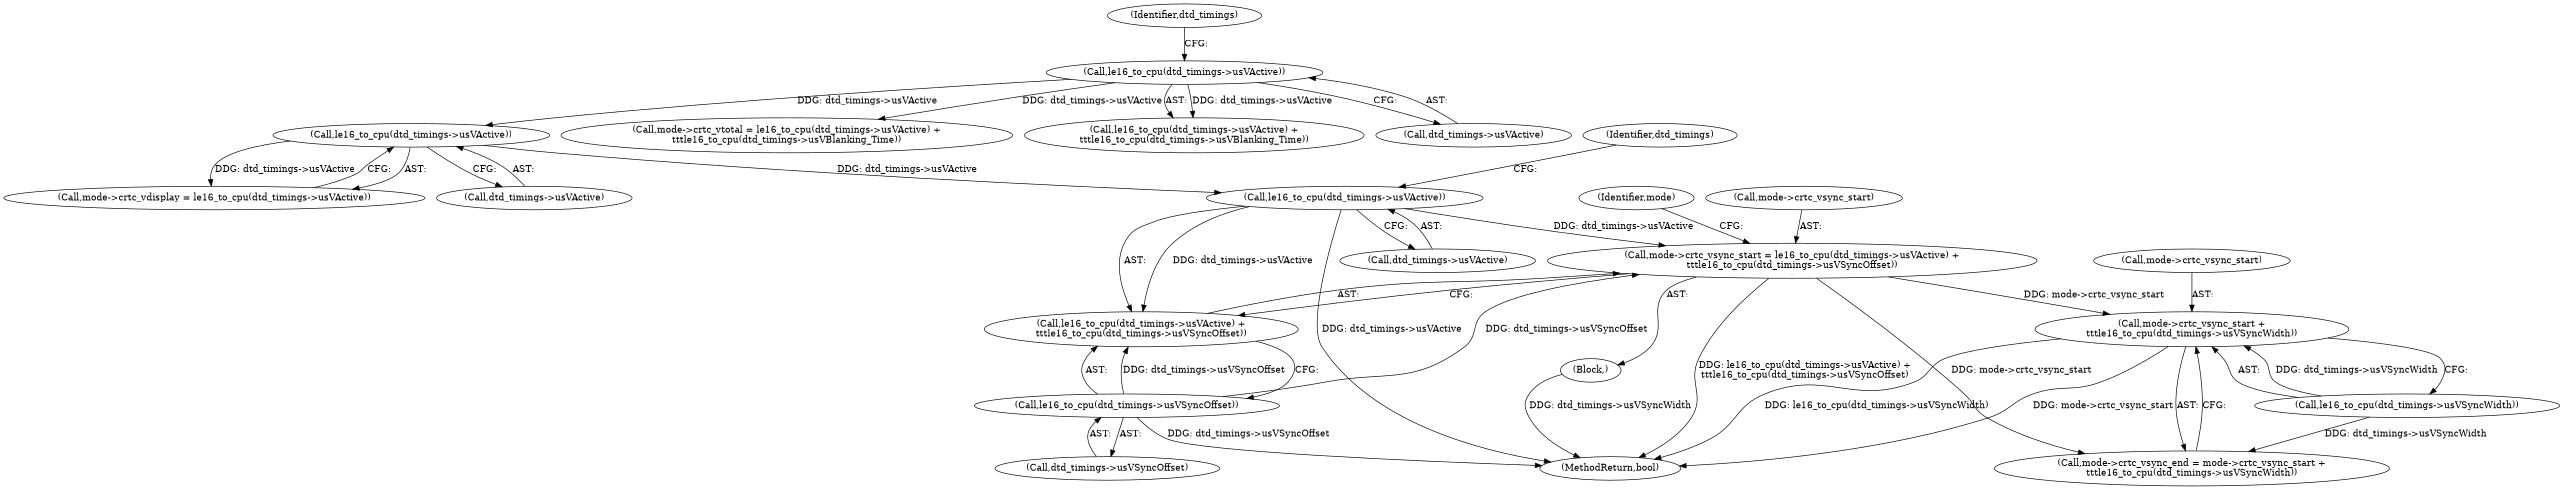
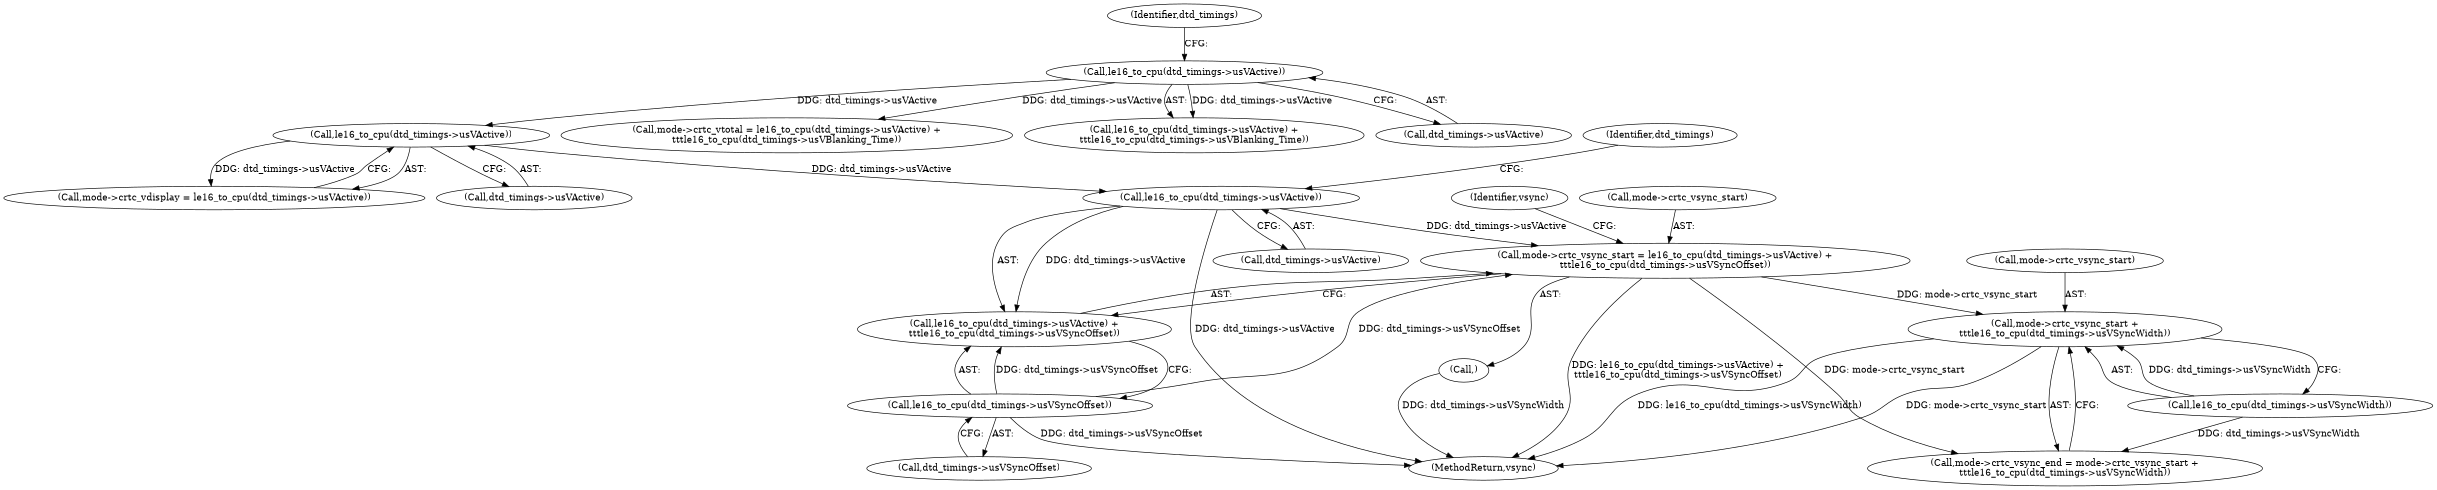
node "(Identifier,mode)": label "(Identifier,mode)" -> "(Identifier,vsync)"
node "(Block,)": label "(Block,)" -> "(Call,)"
edge "(Call,dtd_timings->usVSyncOffset)" -> "(Call,le16_to_cpu(dtd_timings->usVSyncOffset))": label "AST: " -> "CFG: "
node "(MethodReturn,bool)": label "(MethodReturn,bool)" -> "(MethodReturn,vsync)"
